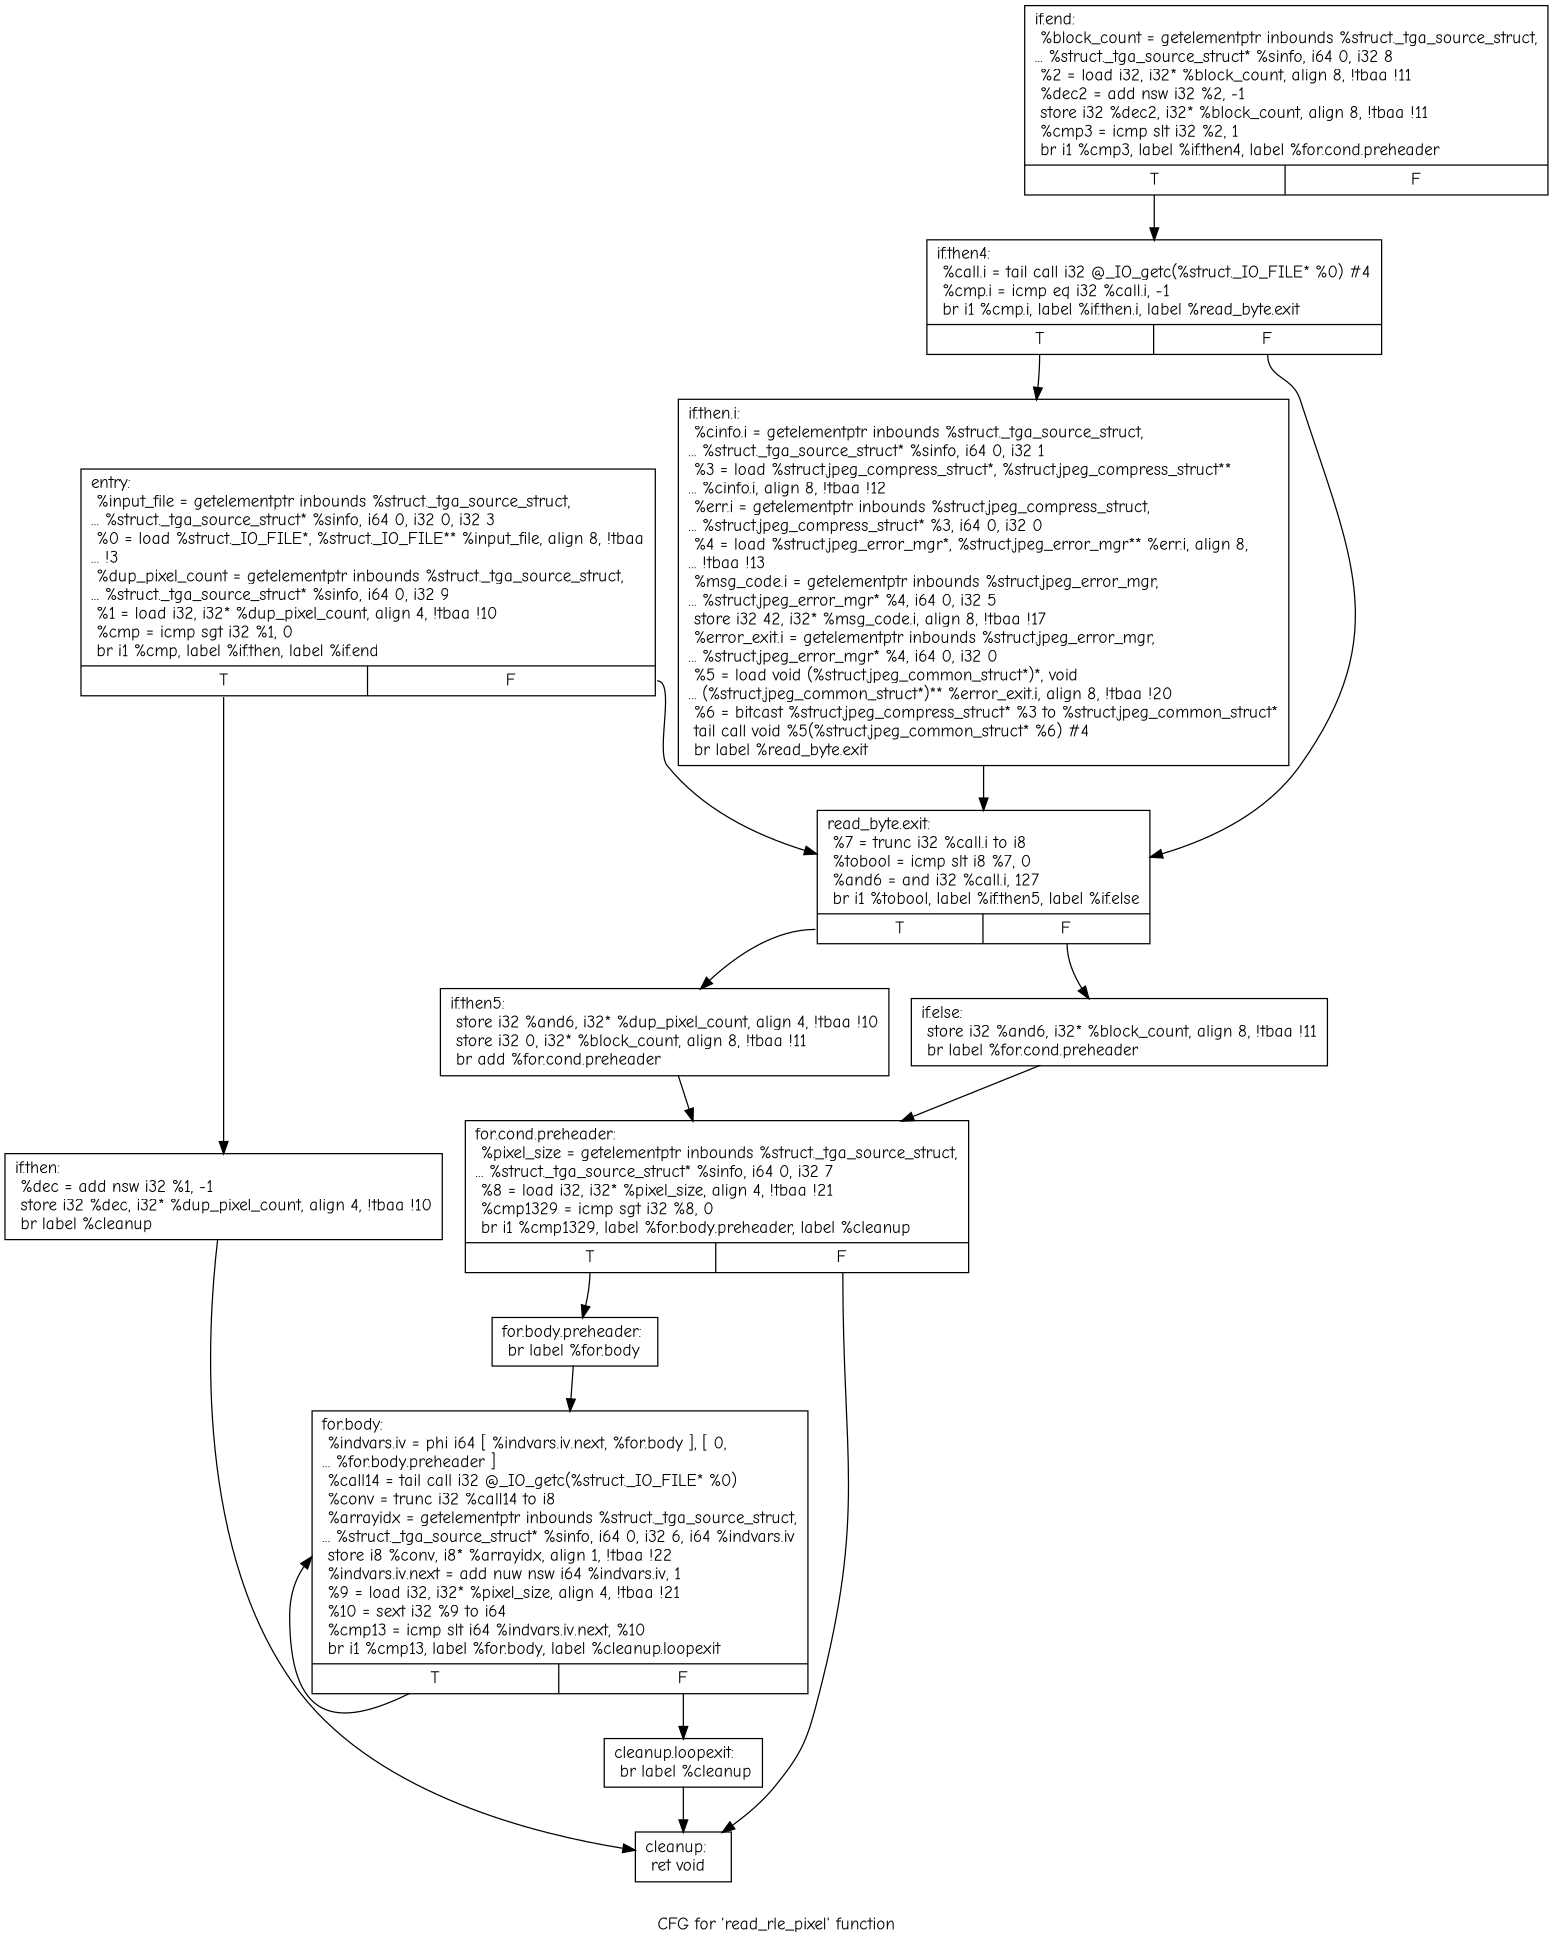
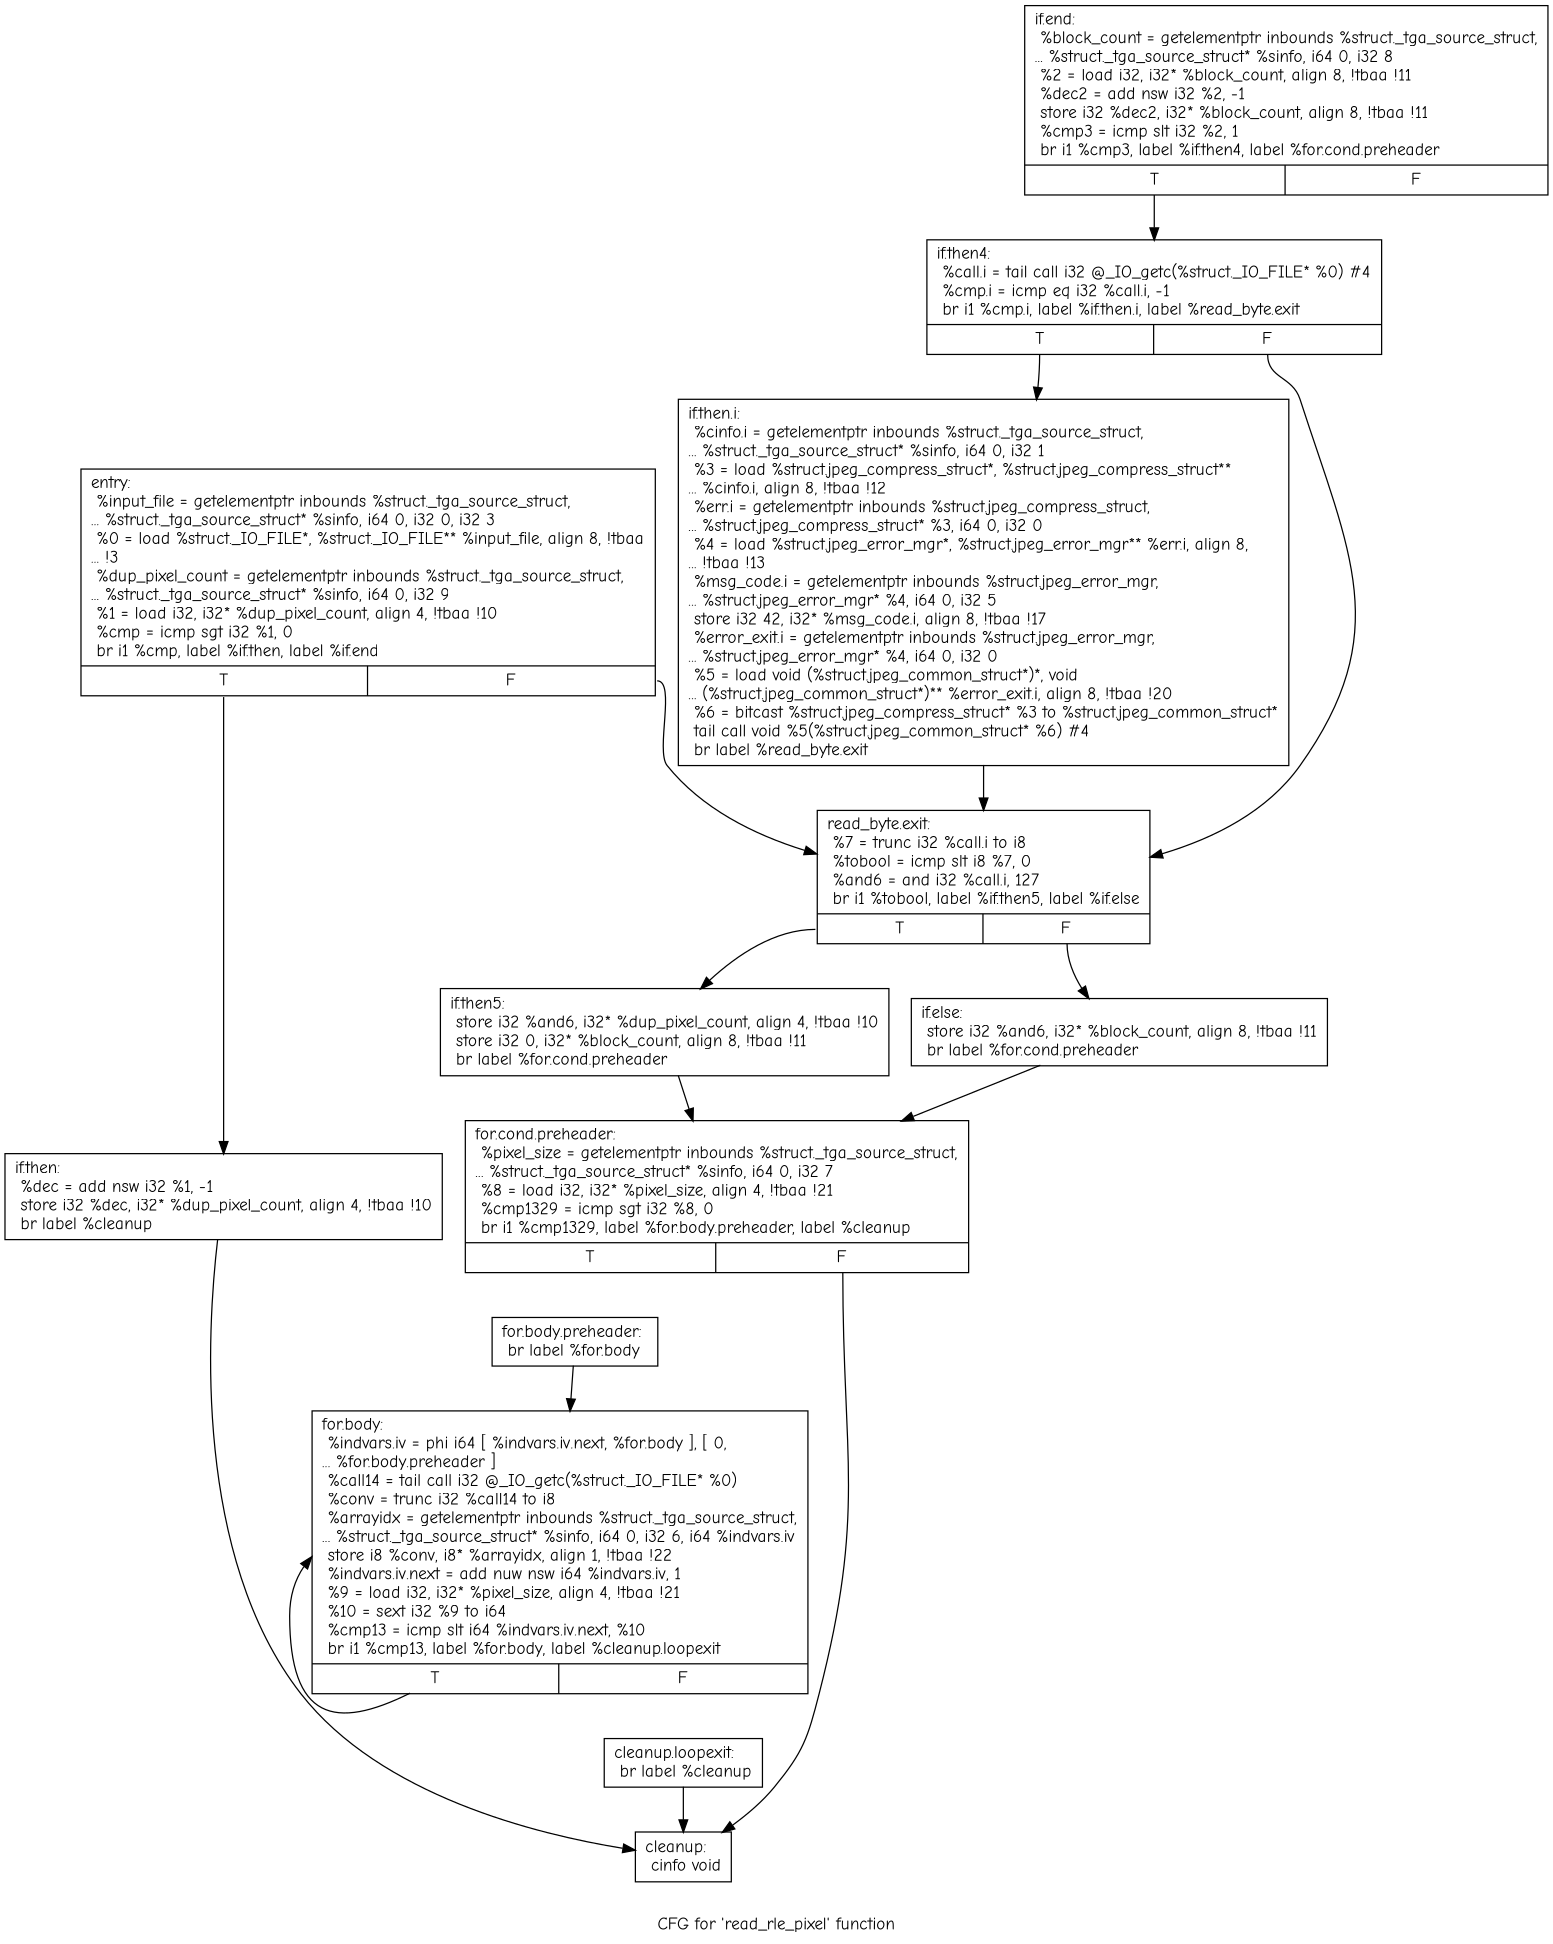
node "if.then5:": text "br add %for.cond.preheader" -> "br label %for.cond.preheader"
edge "for.cond.preheader:" -> "for.body.preheader:": removed
edge "for.body:" -> "cleanup.loopexit:": removed
node "cleanup:": text "ret void" -> "cinfo void"
